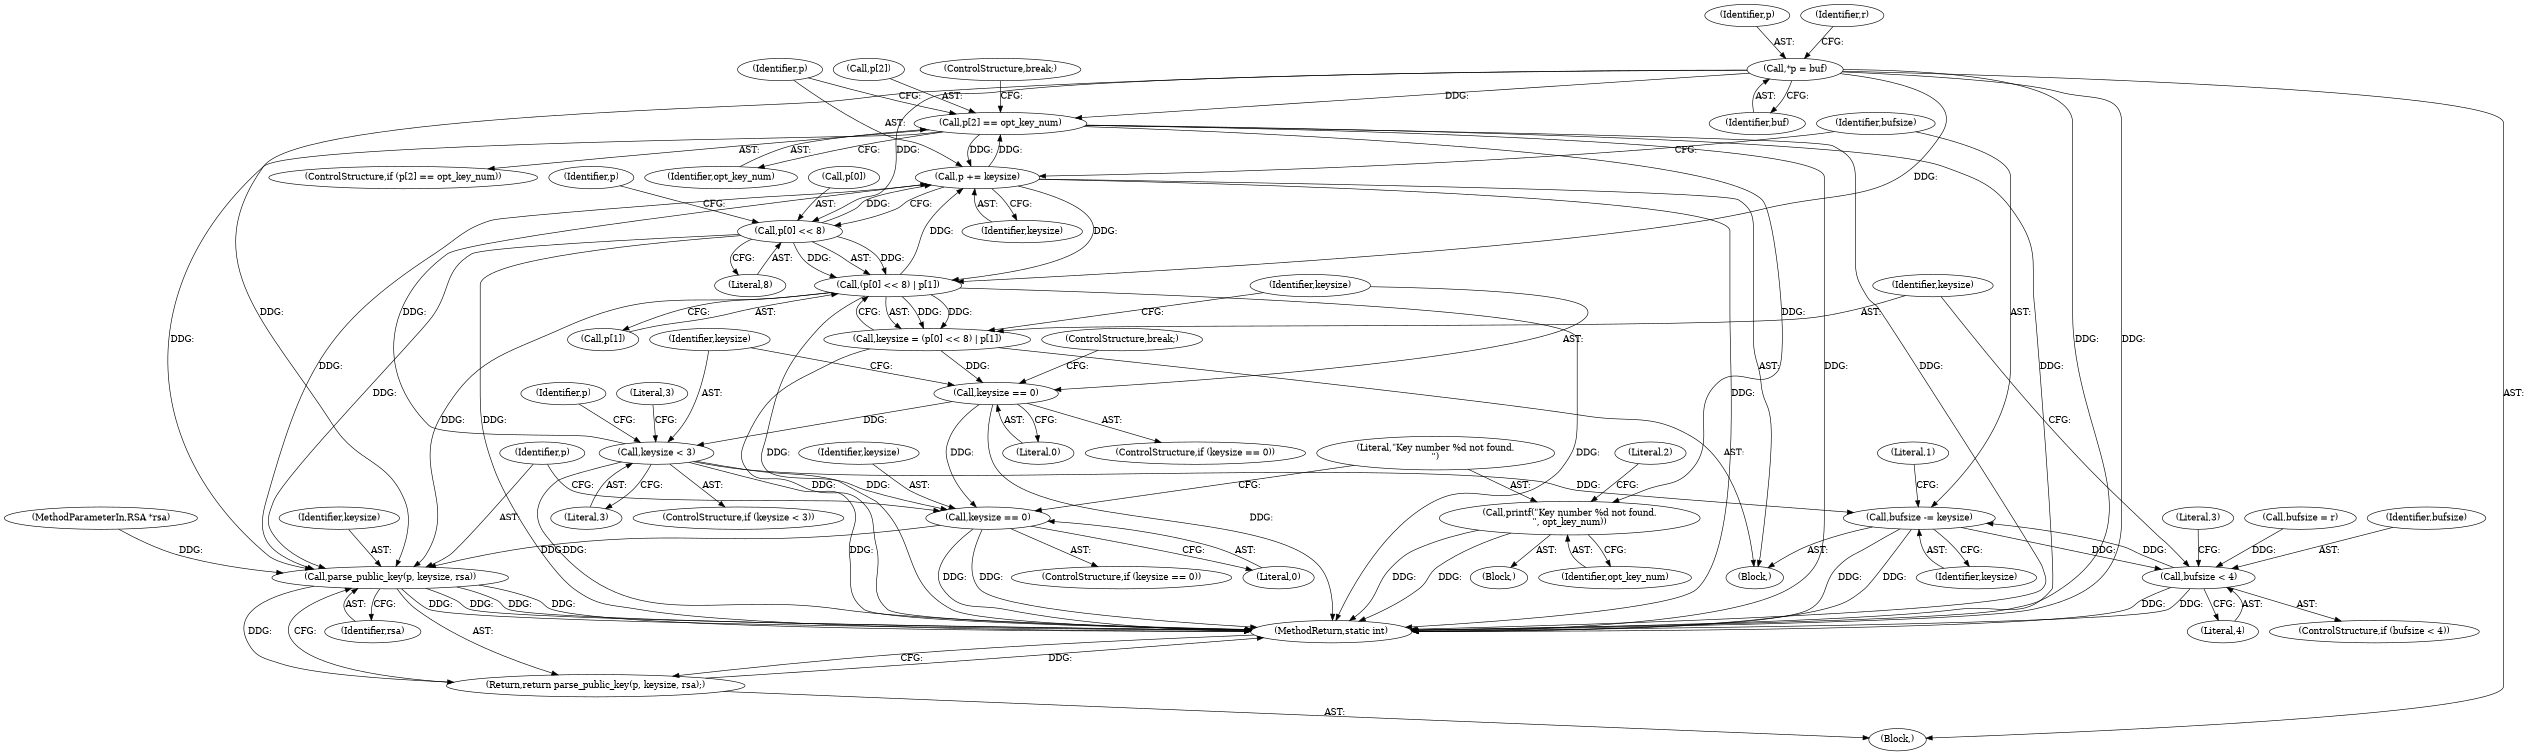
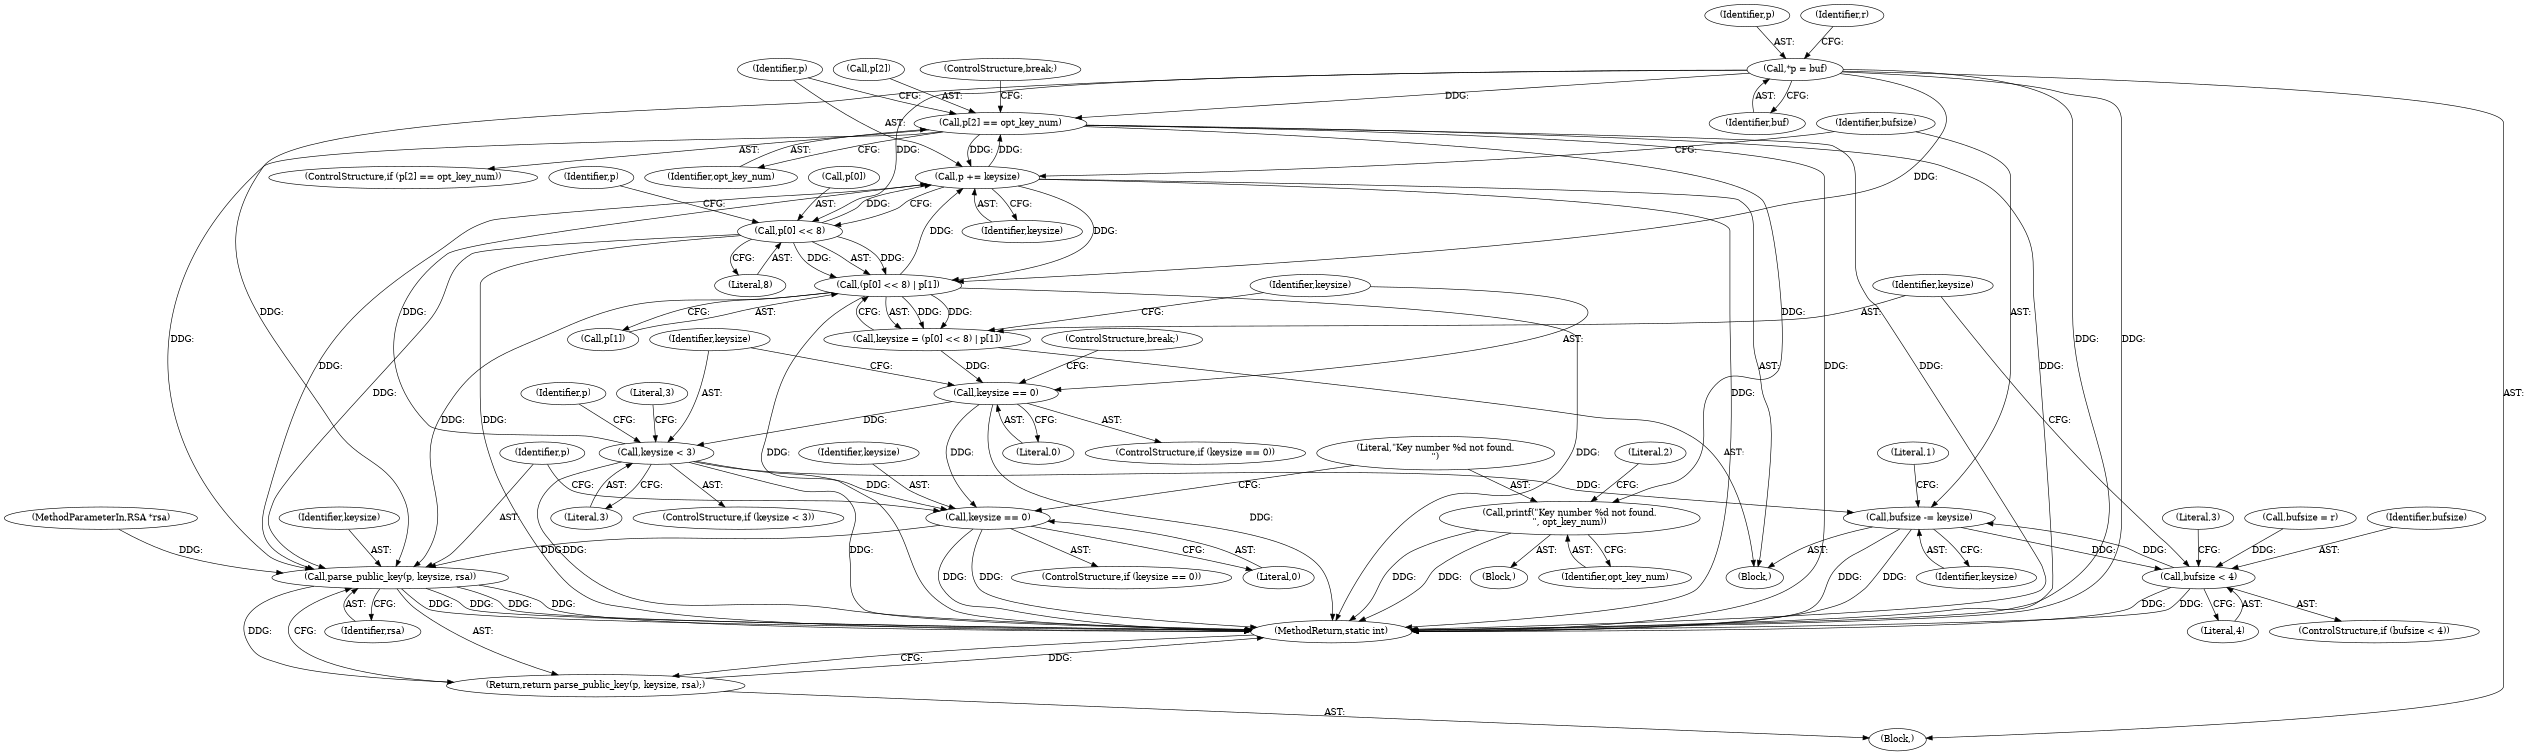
edge "(Call,keysize = (p[0] << 8) | p[1])" -> "(MethodReturn,static int)": removed, label "DDG:"
